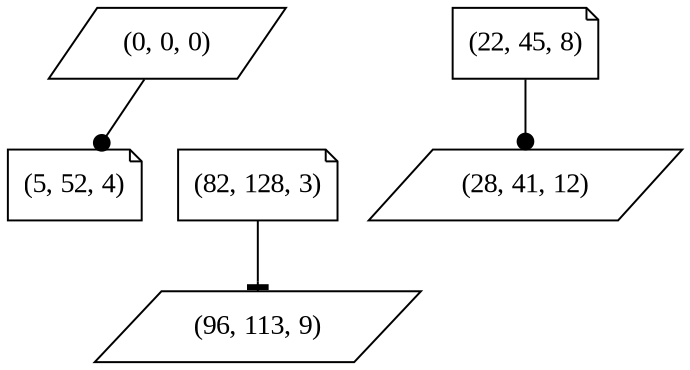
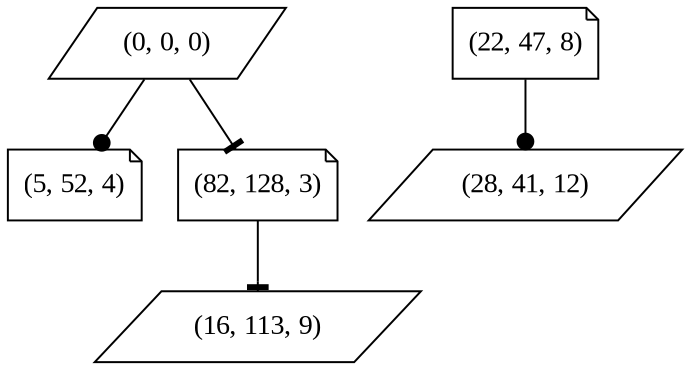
node "(22, 45, 8)": label "(22, 45, 8)" -> "(22, 47, 8)"
edge "(0, 0, 0)" -> "(82, 128, 3)": added
node "(96, 113, 9)": label "(96, 113, 9)" -> "(16, 113, 9)"
